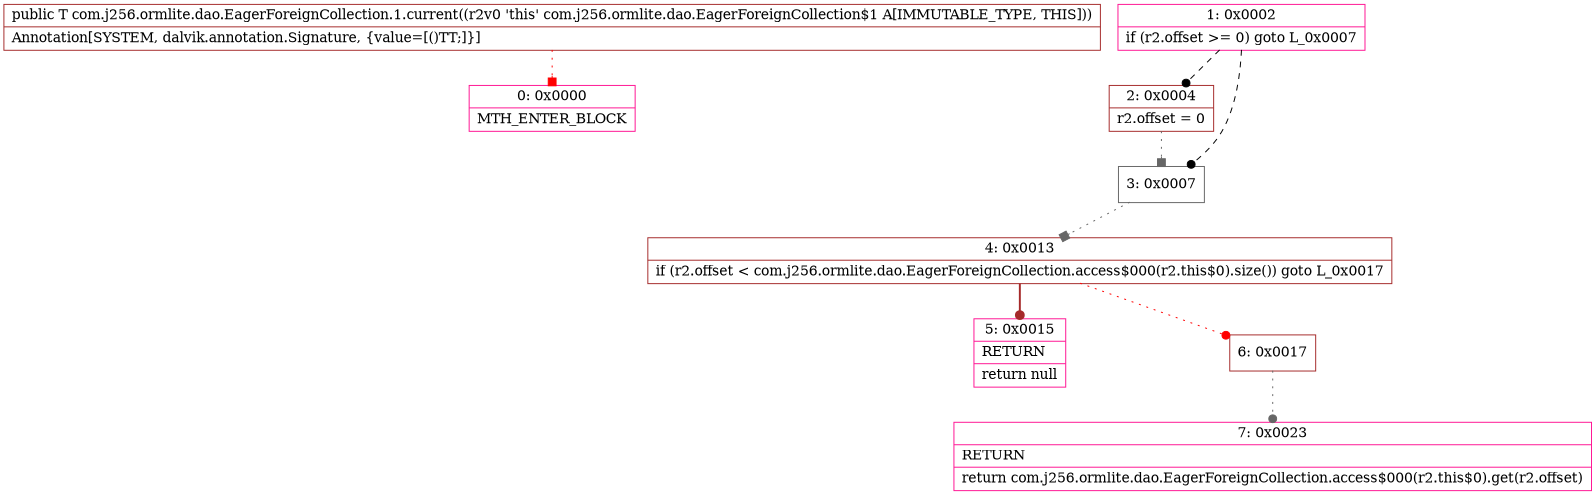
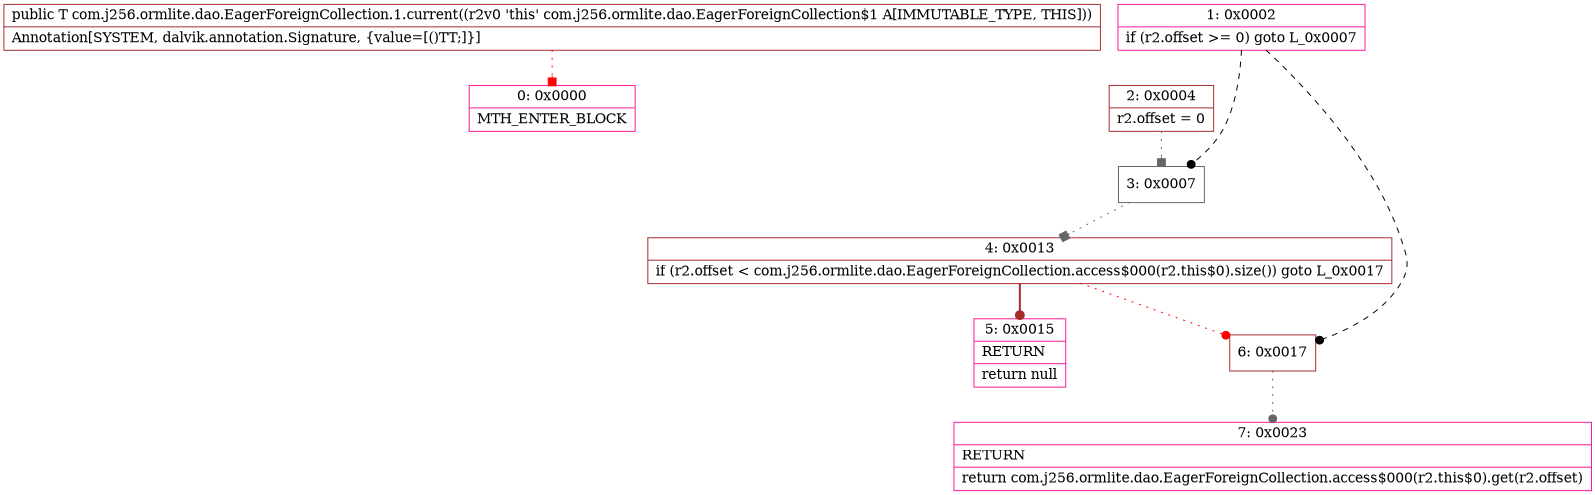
edge "1: 0x0002" -> "2: 0x0004": now "1: 0x0002" -> "6: 0x0017"
